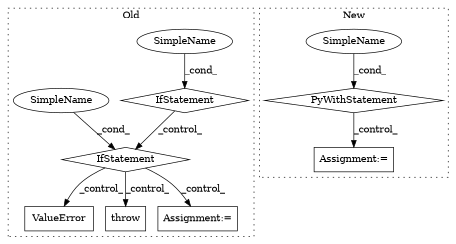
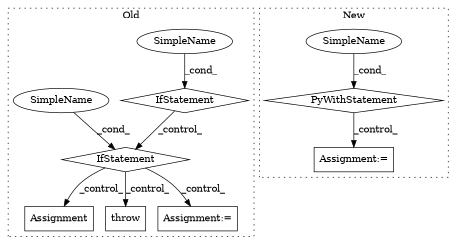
node "ValueError": label "ValueError" -> "Assignment"
